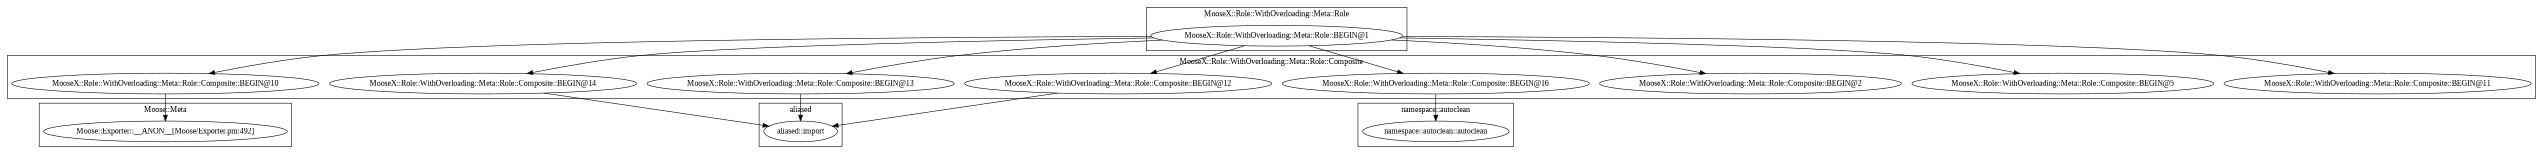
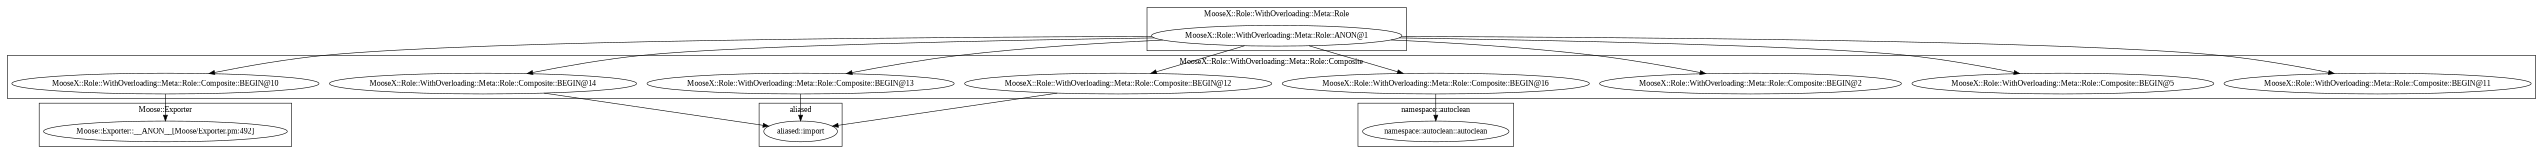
node "MooseX::Role::WithOverloading::Meta::Role::BEGIN@1": label "MooseX::Role::WithOverloading::Meta::Role::BEGIN@1" -> "MooseX::Role::WithOverloading::Meta::Role::ANON@1"
cluster "Moose::Meta": label "Moose::Meta" -> "Moose::Exporter"
